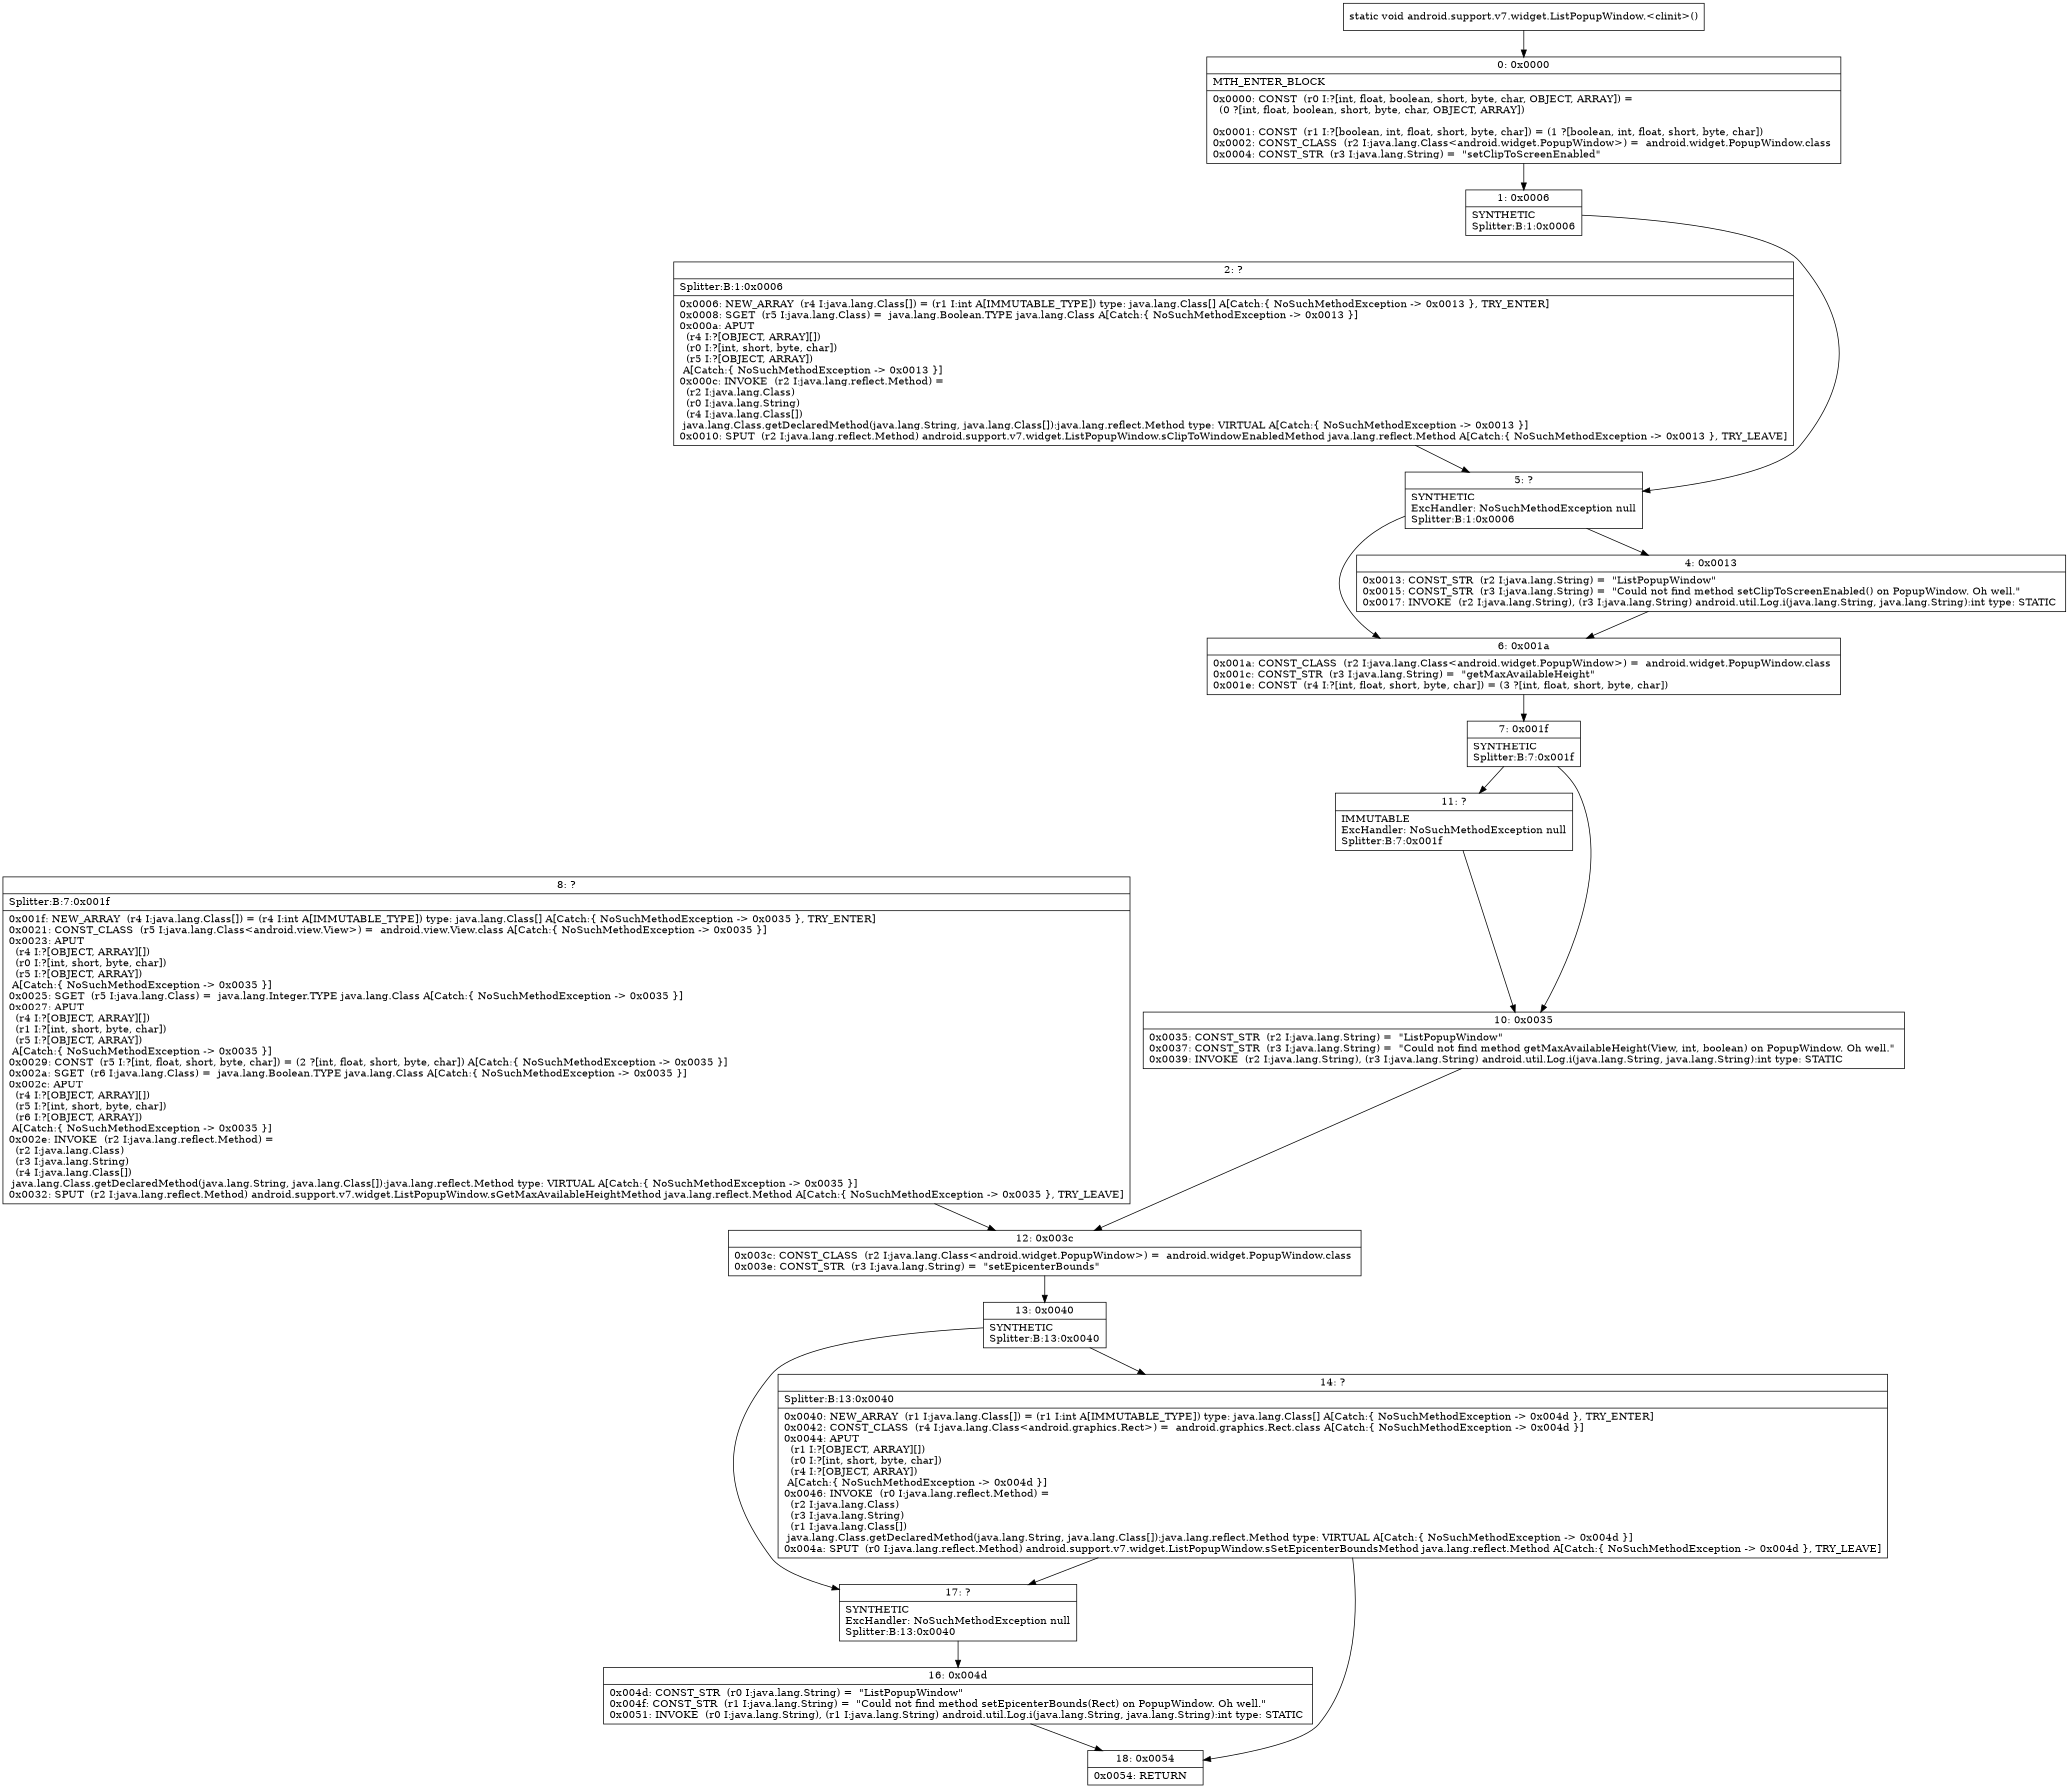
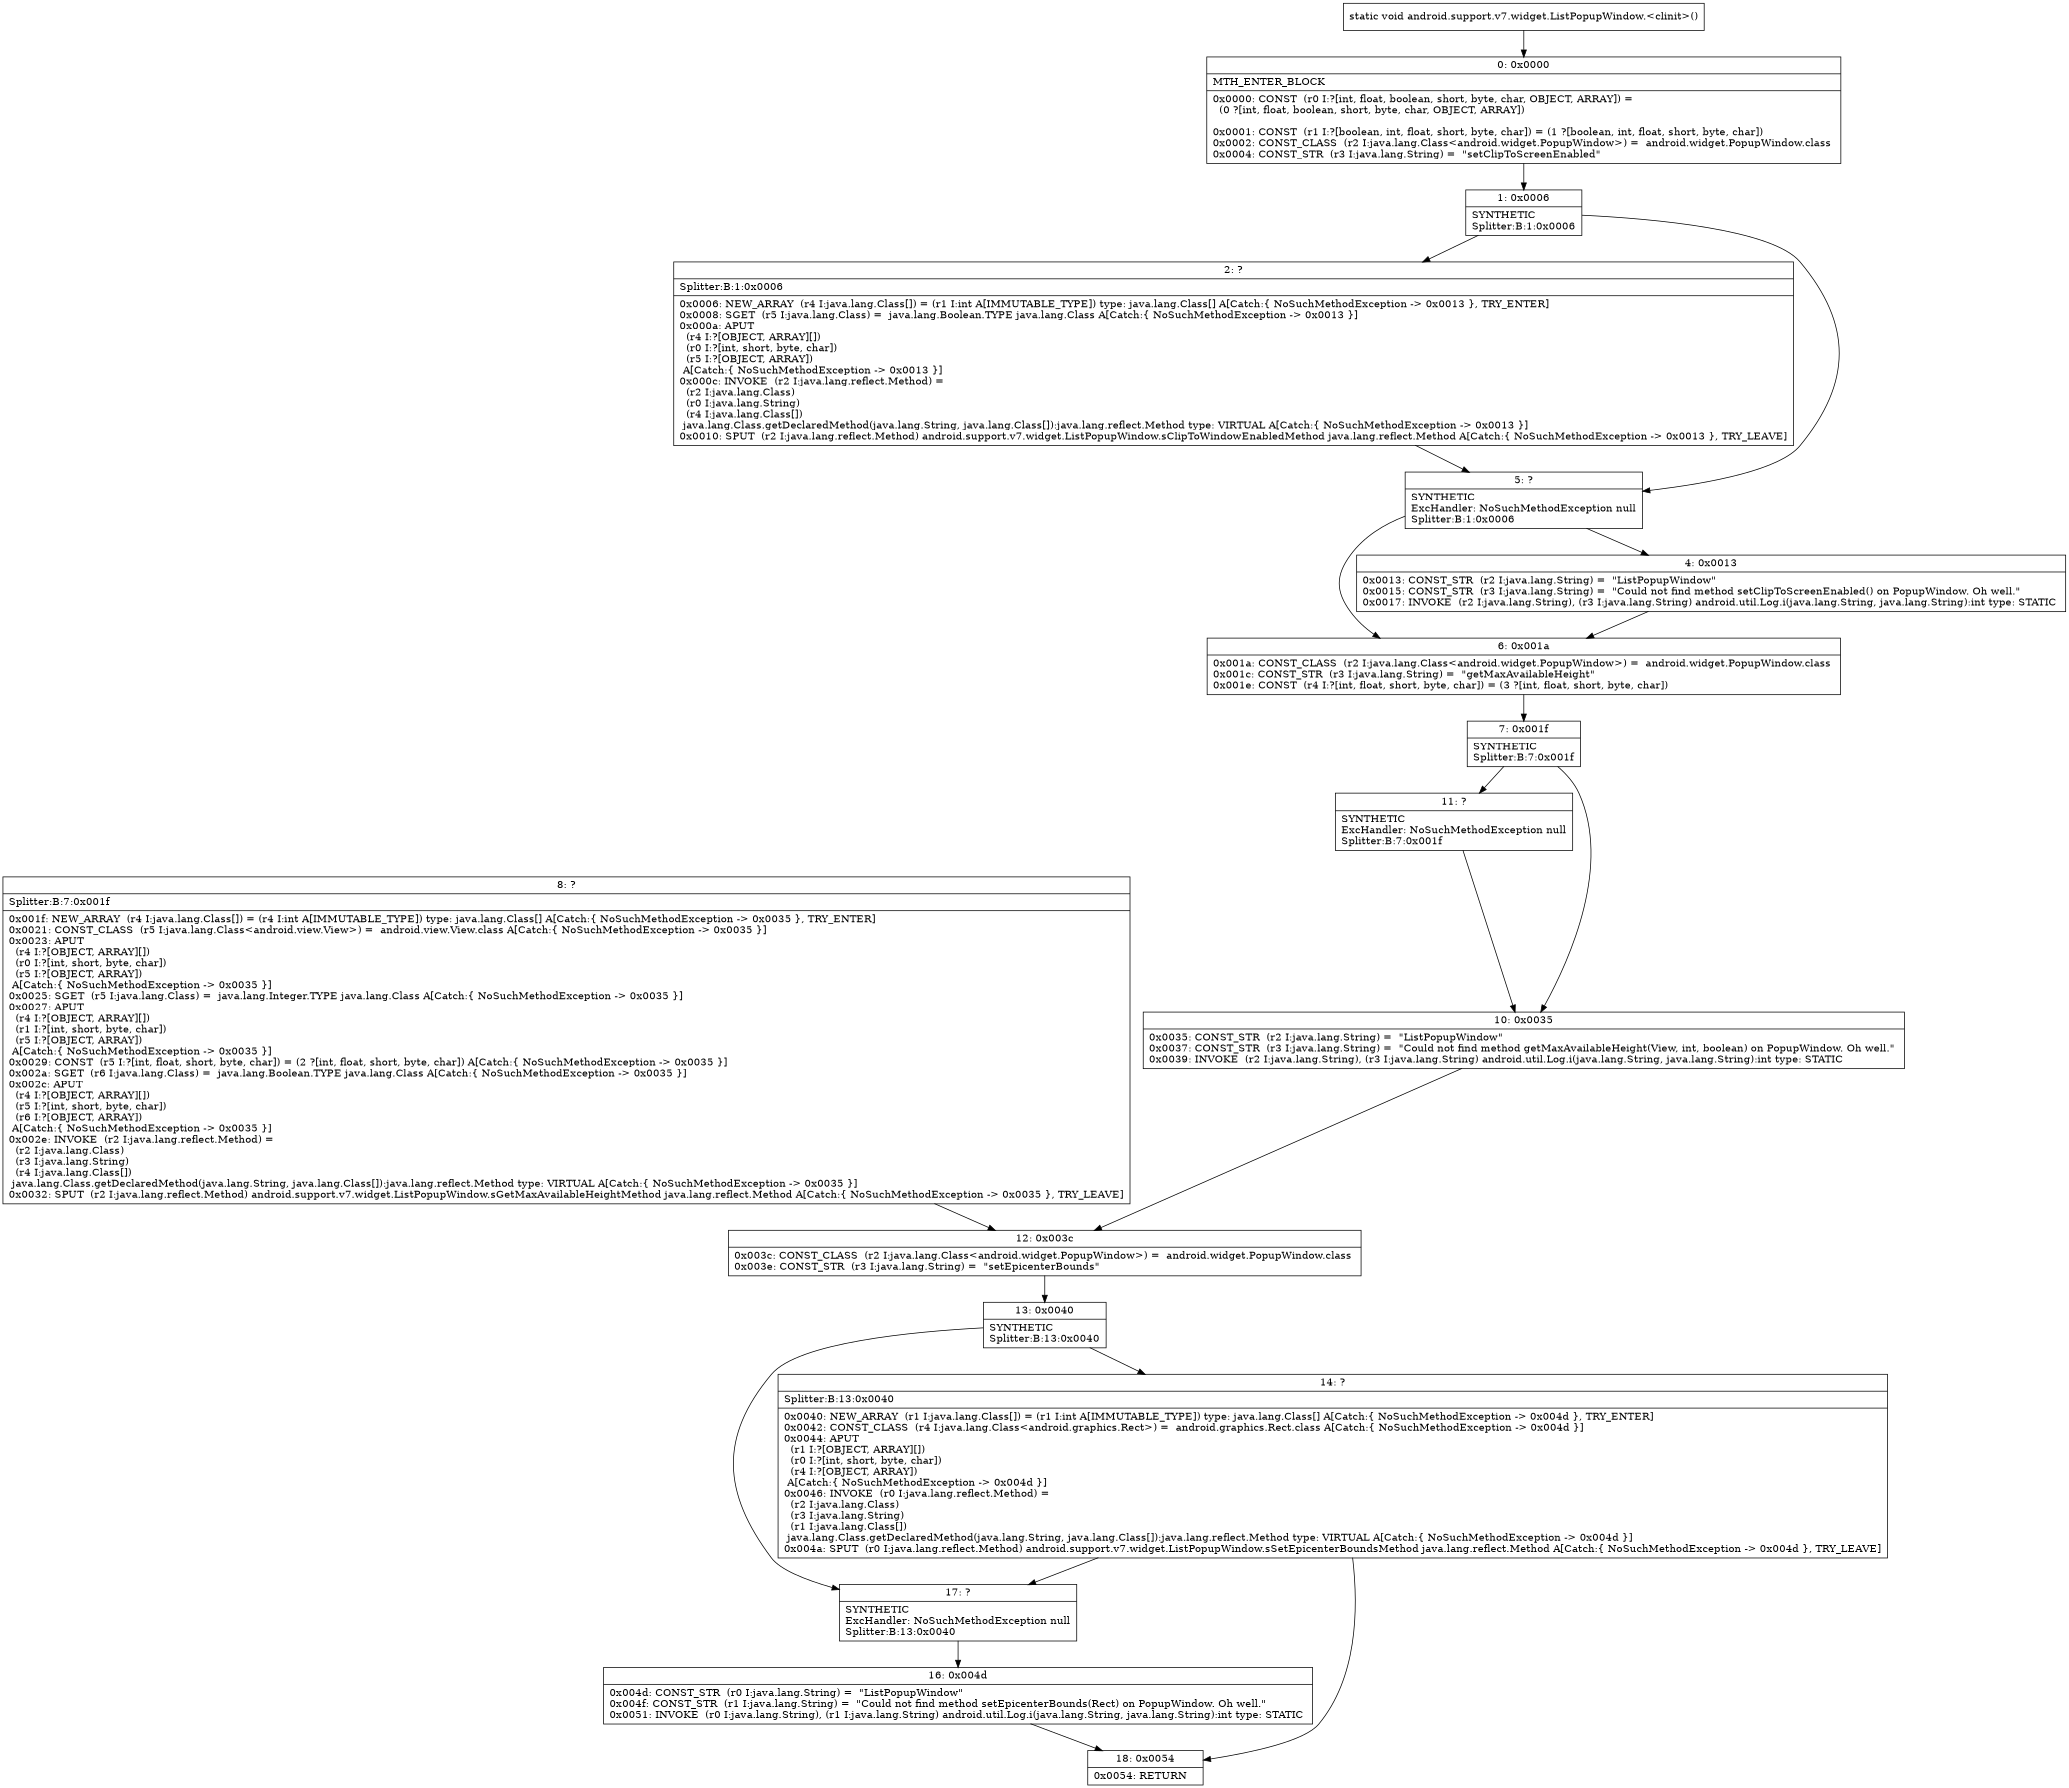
edge "1: 0x0006" -> "2: ?": added
node "11: ?": text "IMMUTABLE" -> "SYNTHETIC"
